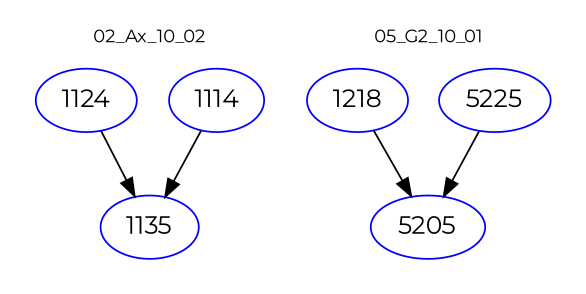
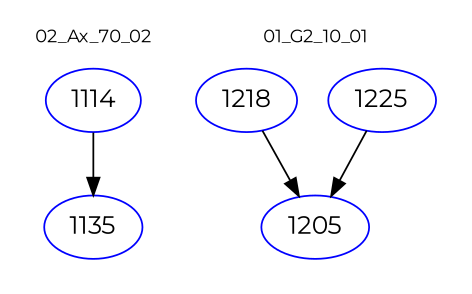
cluster "02_Ax_10_02": label "02_Ax_10_02" -> "02_Ax_70_02"
cluster "05_G2_10_01": label "05_G2_10_01" -> "01_G2_10_01"
node "1124": removed
node "5225": label "5225" -> "1225"
node "5205": label "5205" -> "1205"
